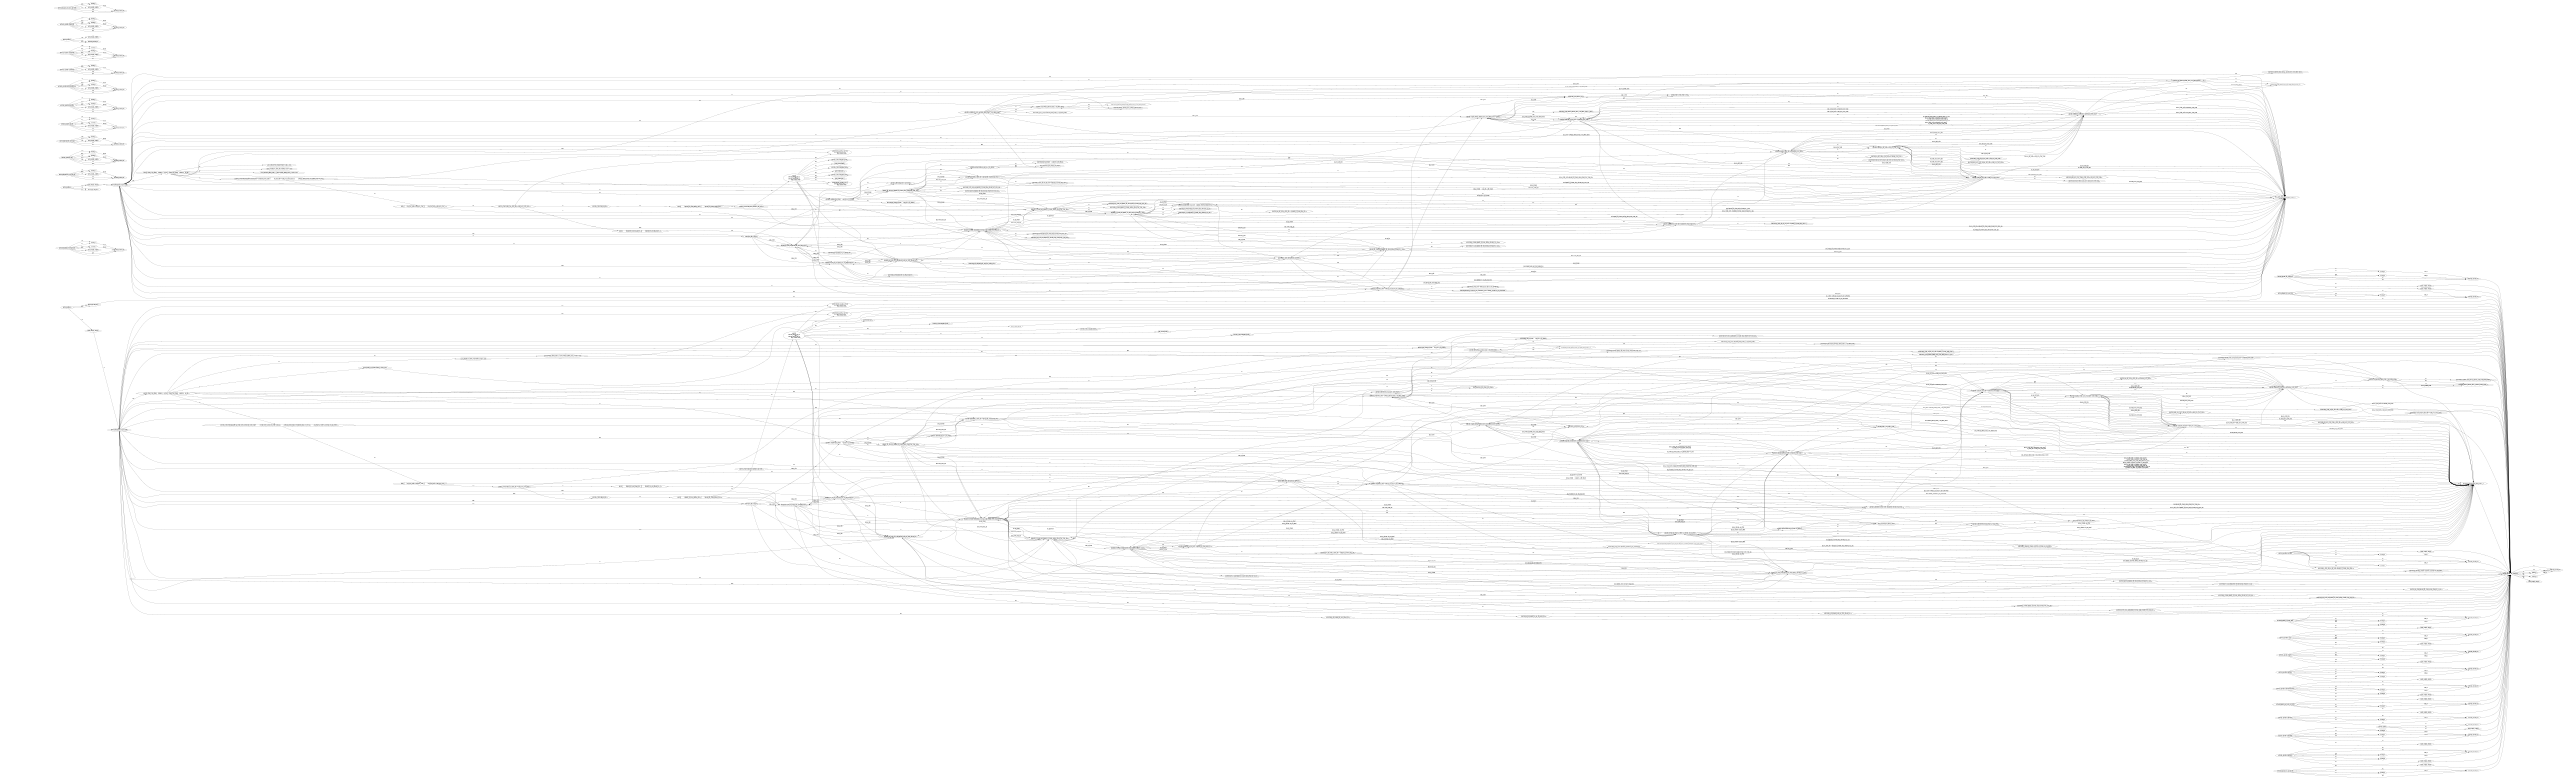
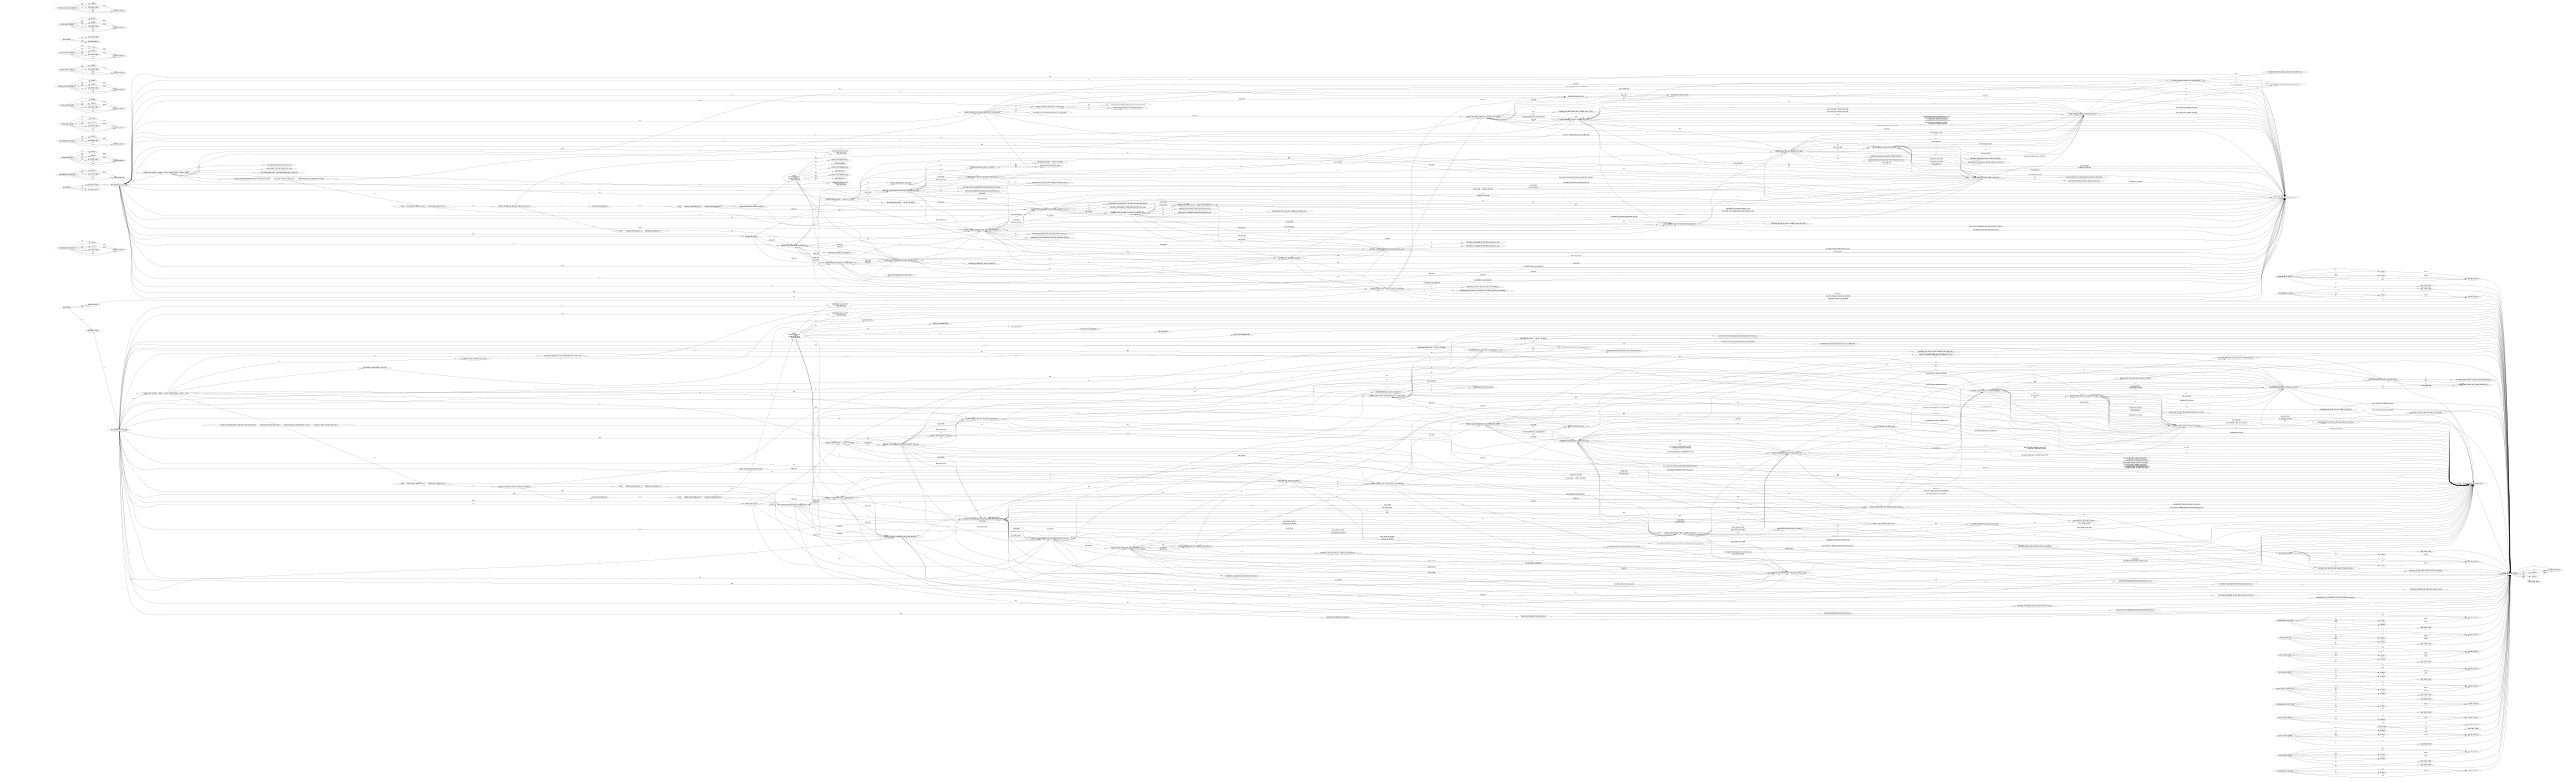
edge "(<operator>.indirectFieldAccess,ps_stream->u4_offset)" -> "(FIELD_IDENTIFIER,u4_max_offset,u4_max_offset)": now "(<operator>.indirectFieldAccess,ps_stream->u4_offset)" -> "(METHOD,<operator>.lessThan)"
